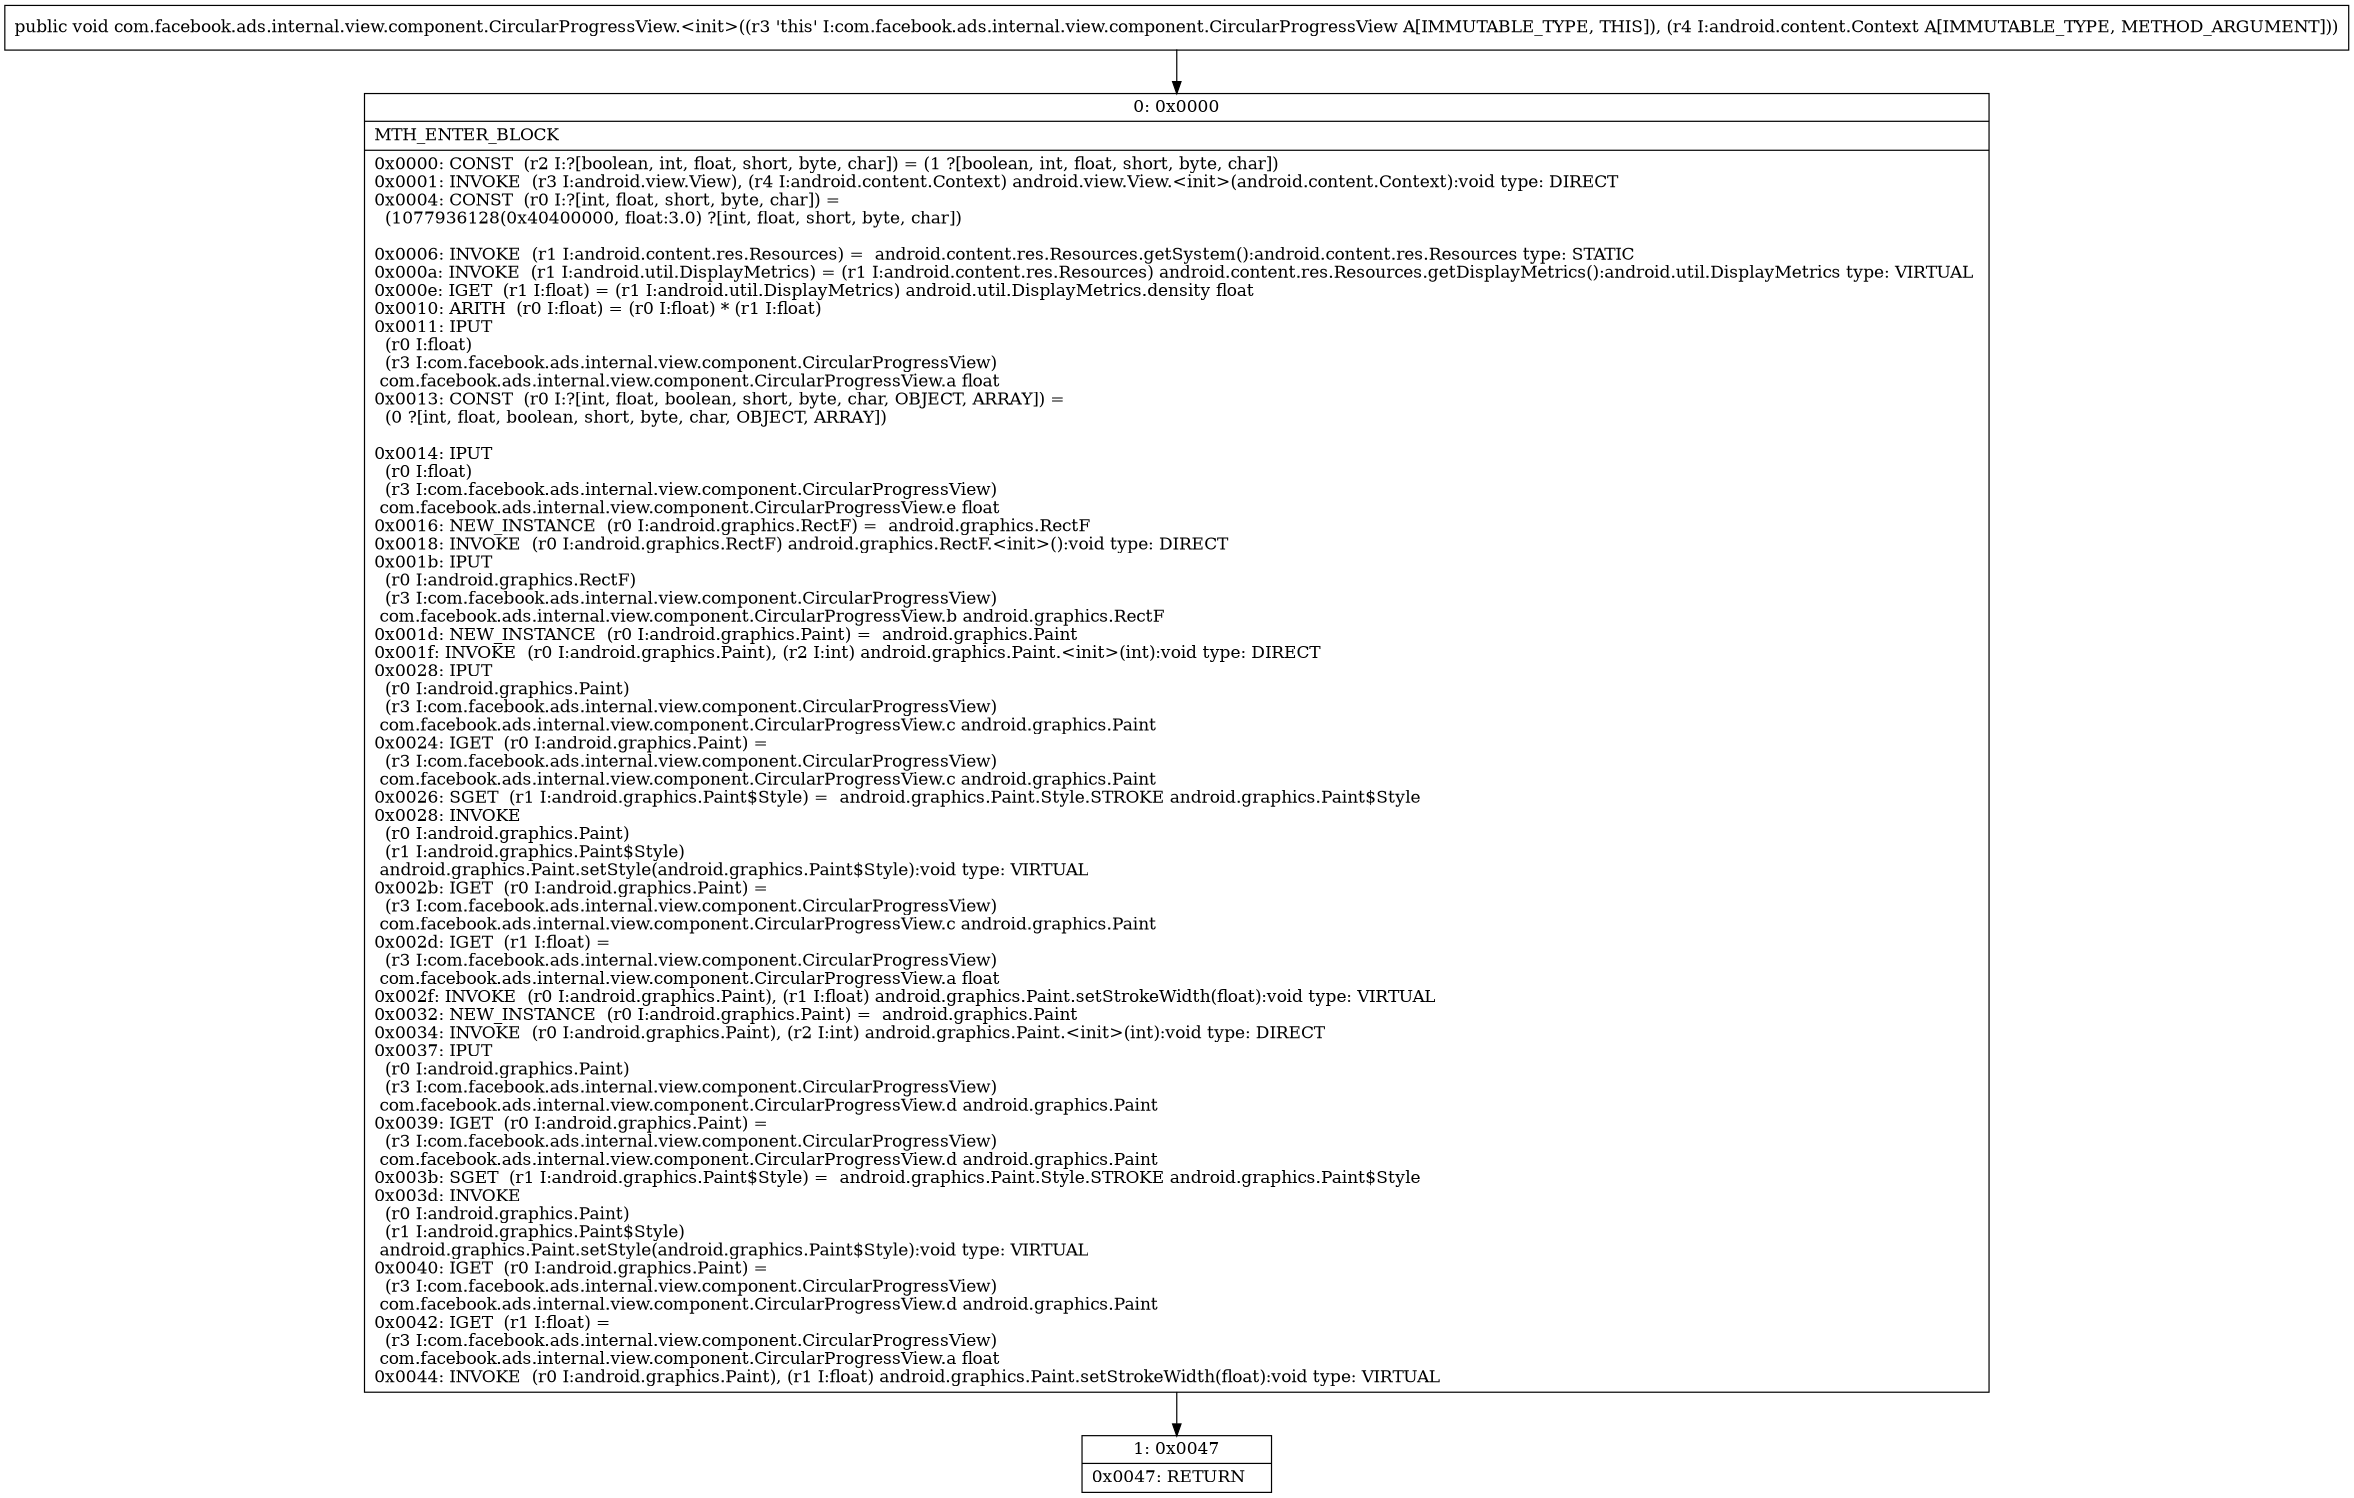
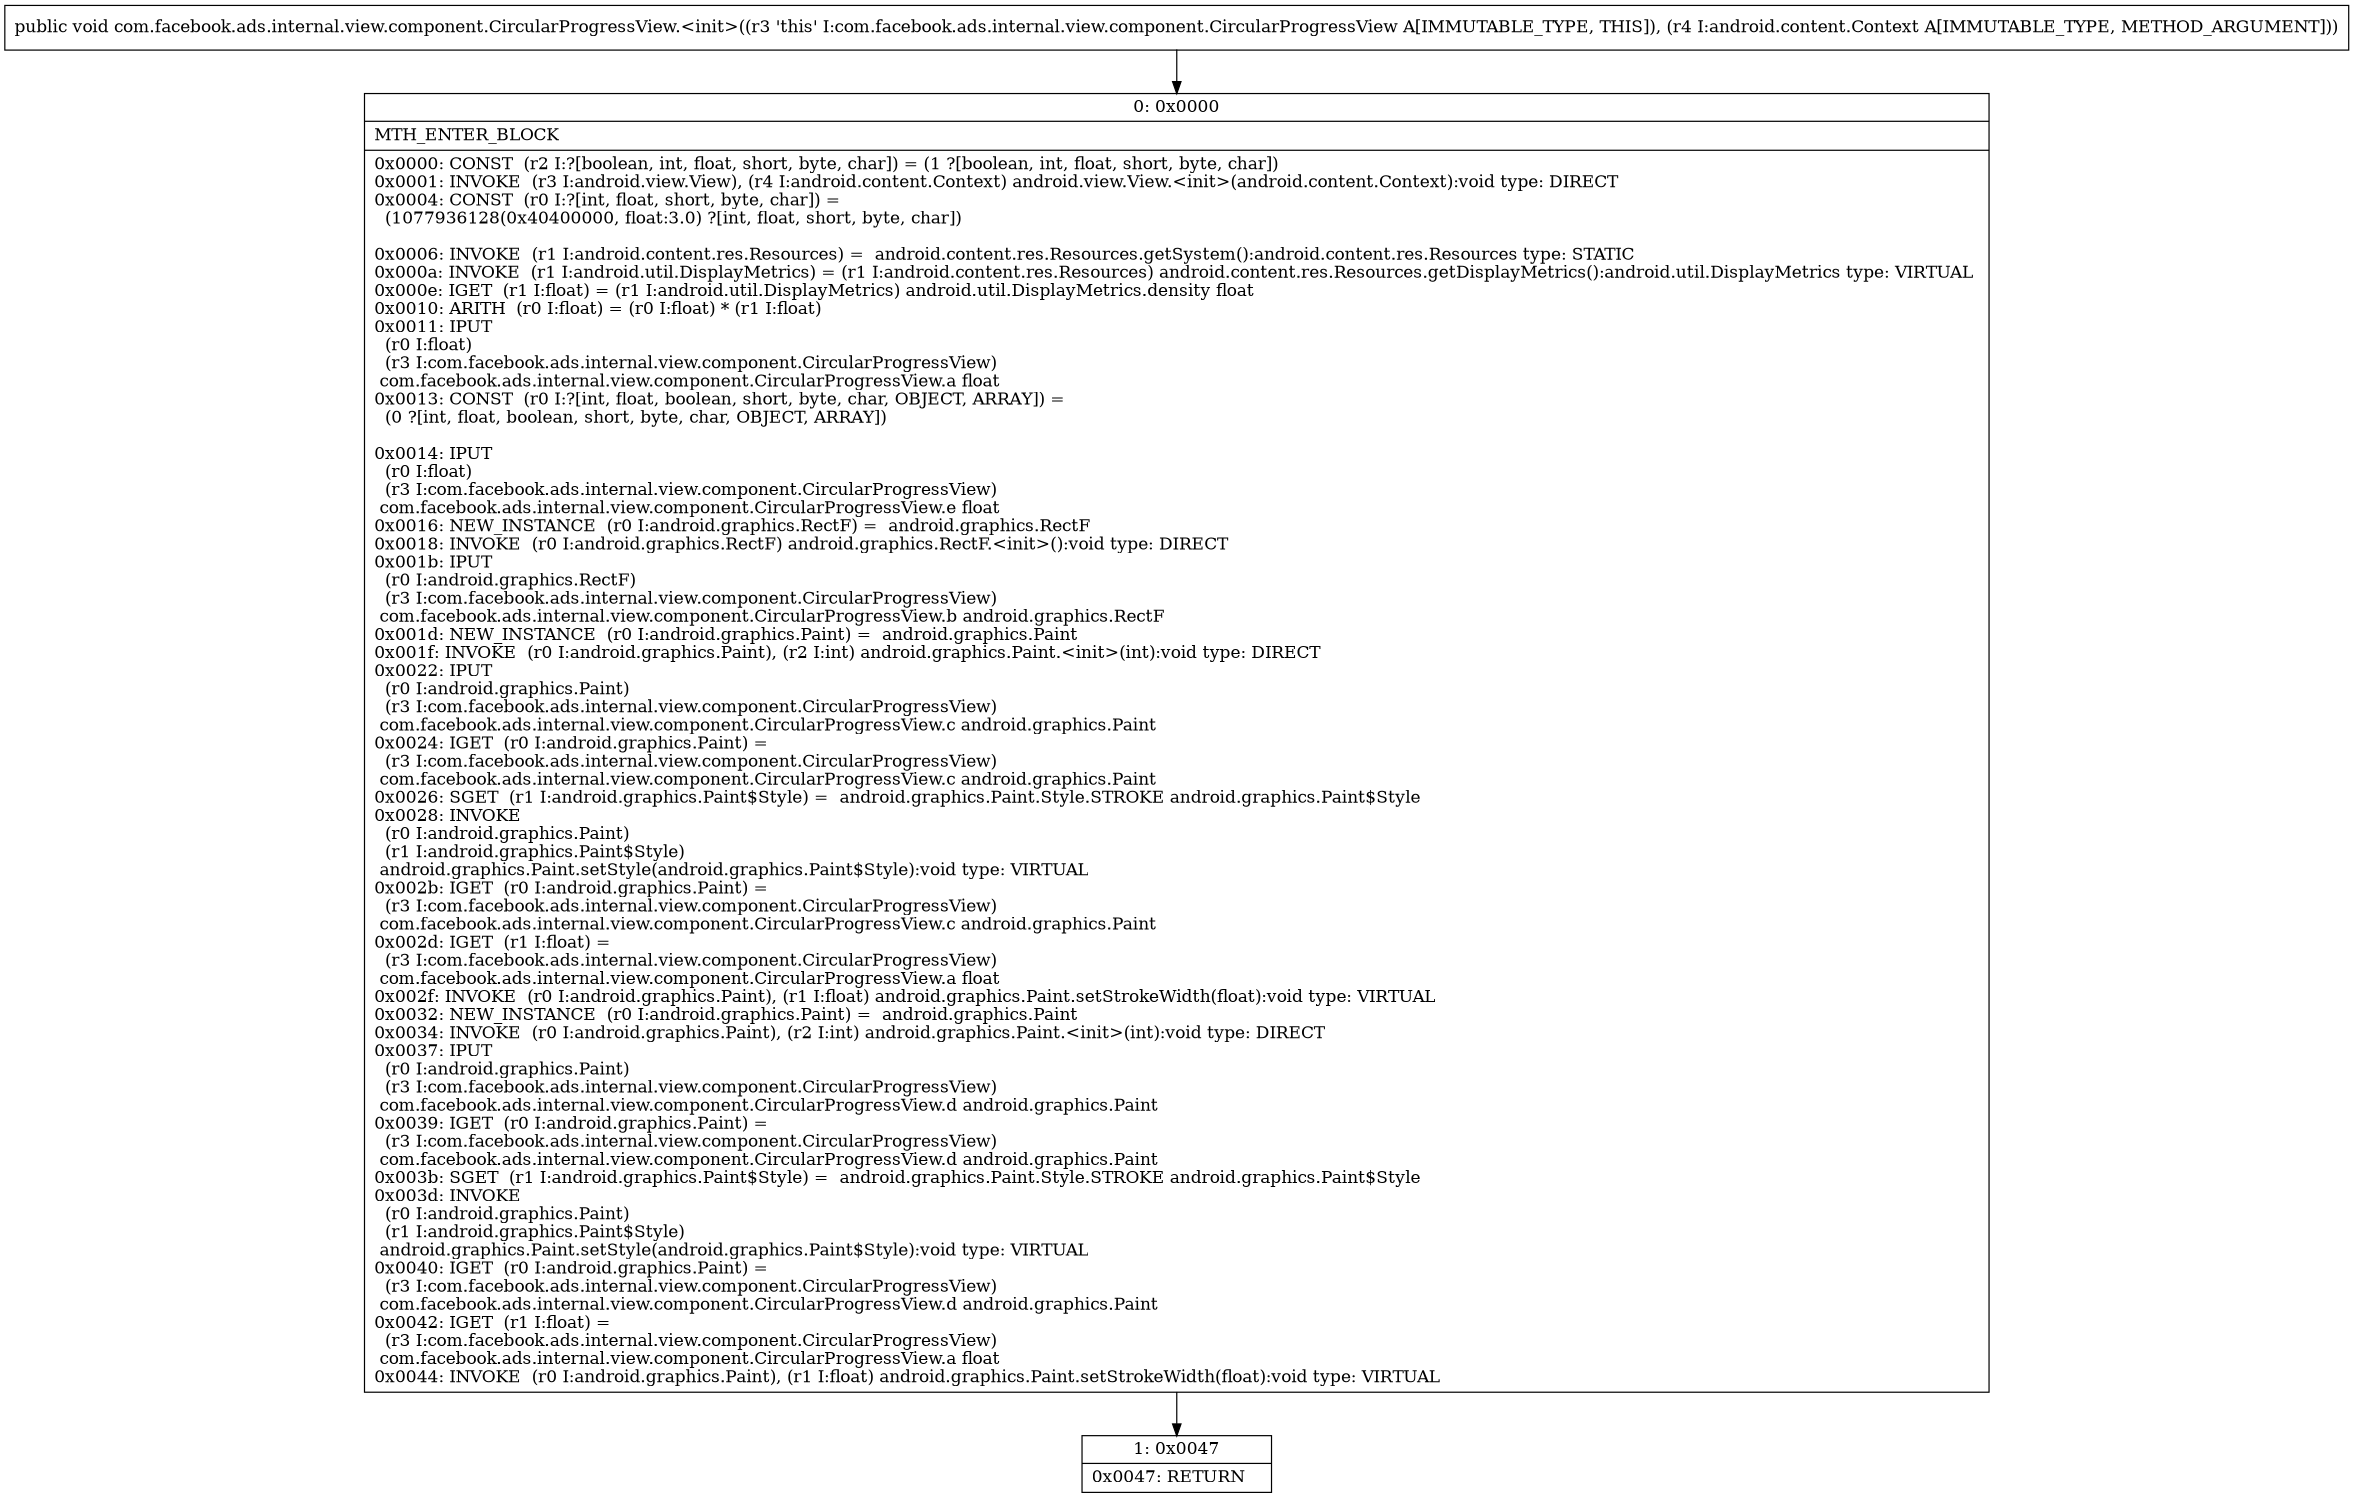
node "0: 0x0000": text "0x0028: IPUT" -> "0x0022: IPUT"
